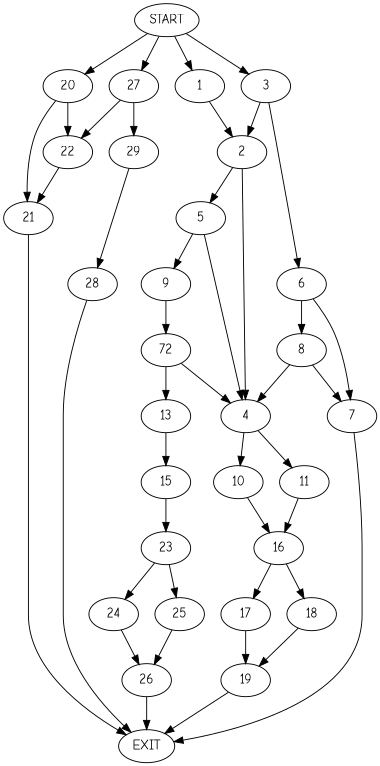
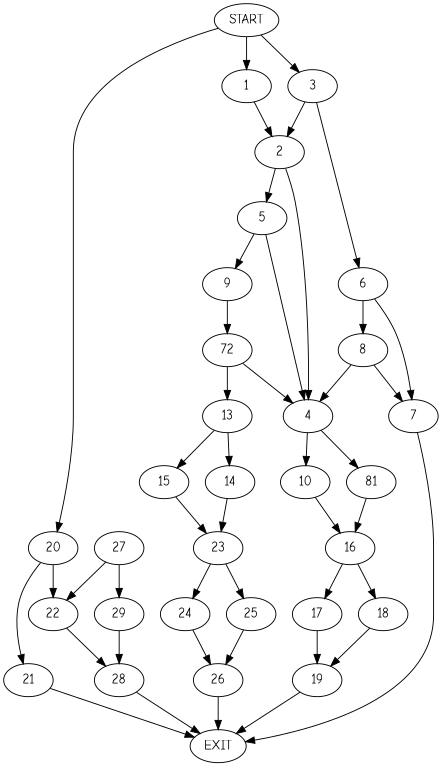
edge "START" -> "27": removed
edge "22" -> "21": now "22" -> "28"
node "14": added
node "11": label "11" -> "81"
